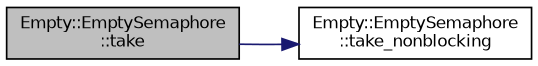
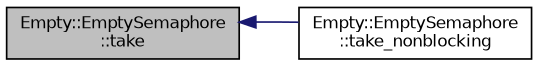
edge "Empty::EmptySemaphore ::take" -> "Empty::EmptySemaphore ::take_nonblocking": reversed
